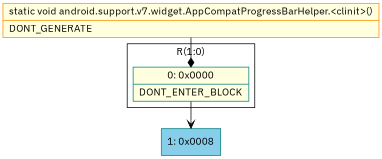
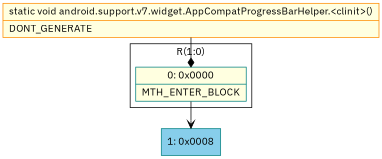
node "0: 0x0000": text "DONT_ENTER_BLOCK" -> "MTH_ENTER_BLOCK"
